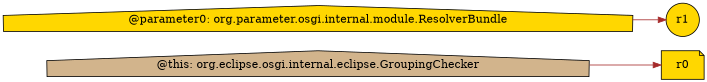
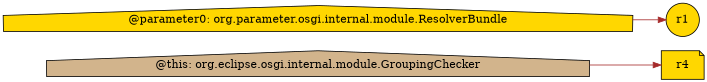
node "@this: org.eclipse.osgi.internal.eclipse.GroupingChecker": label "@this: org.eclipse.osgi.internal.eclipse.GroupingChecker" -> "@this: org.eclipse.osgi.internal.module.GroupingChecker"
node "r0": label "r0" -> "r4"
